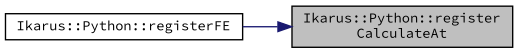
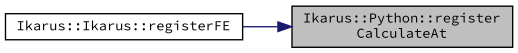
node "Ikarus::Python::registerFE": label "Ikarus::Python::registerFE" -> "Ikarus::Ikarus::registerFE"
